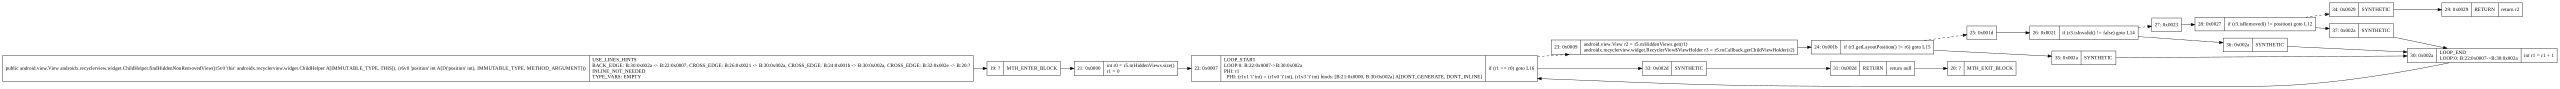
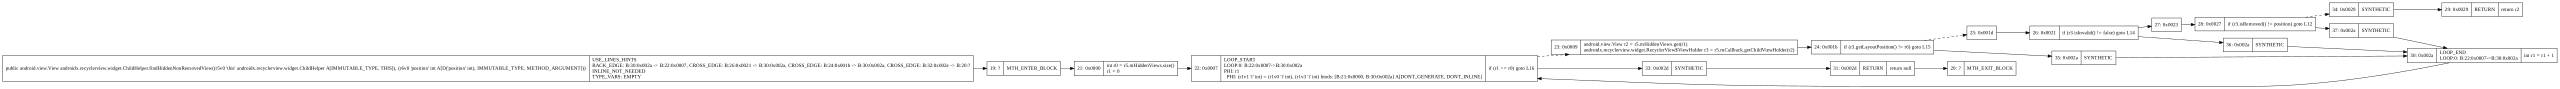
edge "26: 0x0021" -> "27: 0x0023": style dashed -> solid
